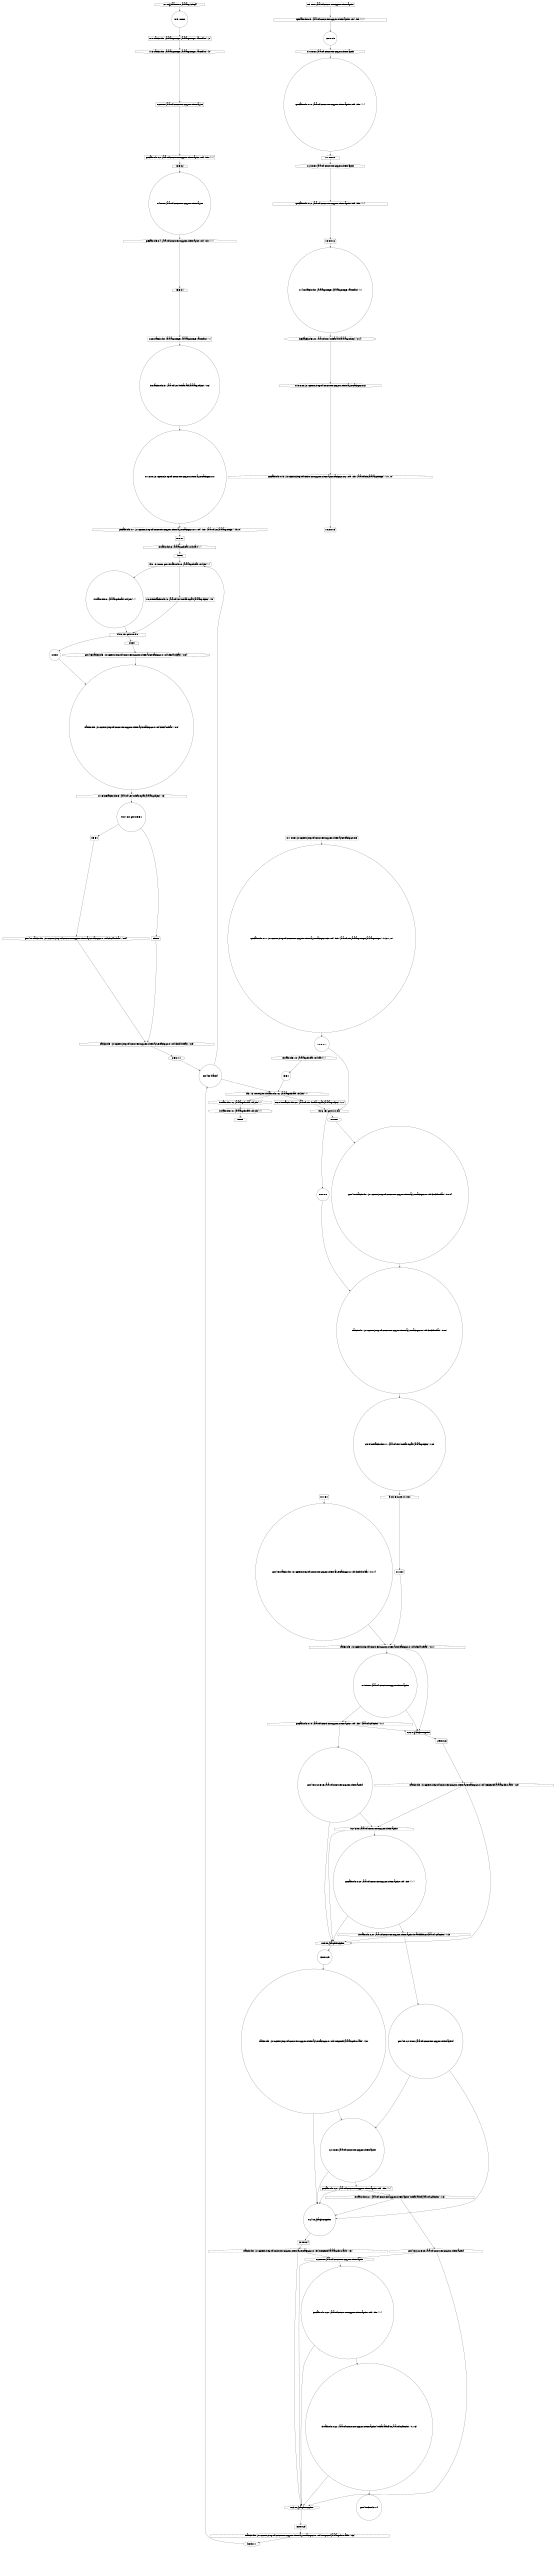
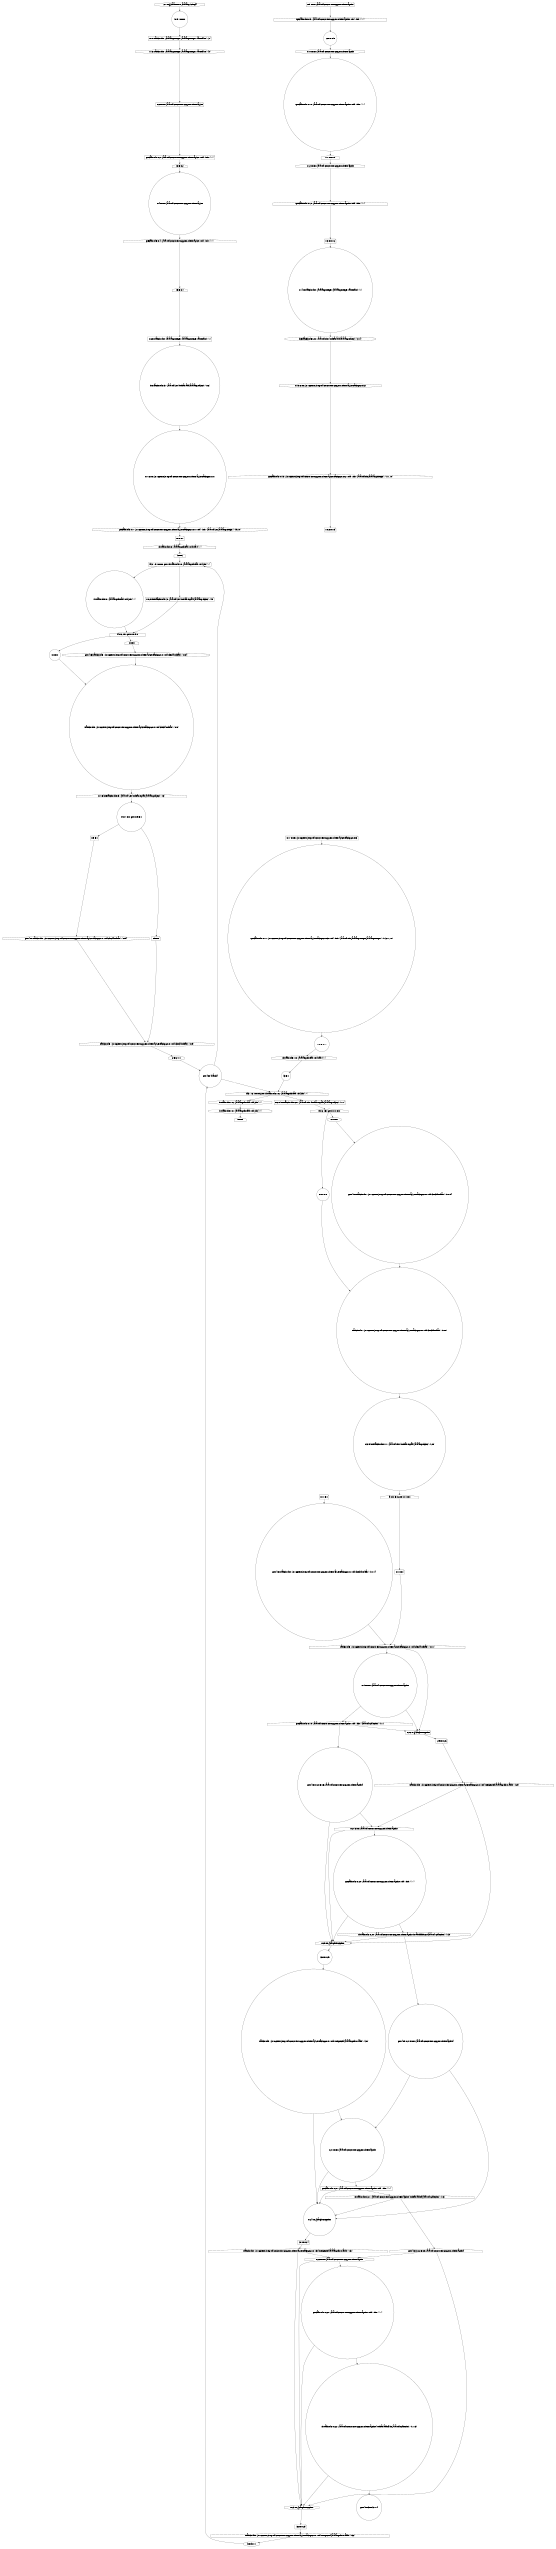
edge "r18 = $r17" -> "if $z2 != 0 goto $z10 = 0": now "r18 = $r17" -> "virtualinvoke r18.<java.lang.Thread: void start()>()"
